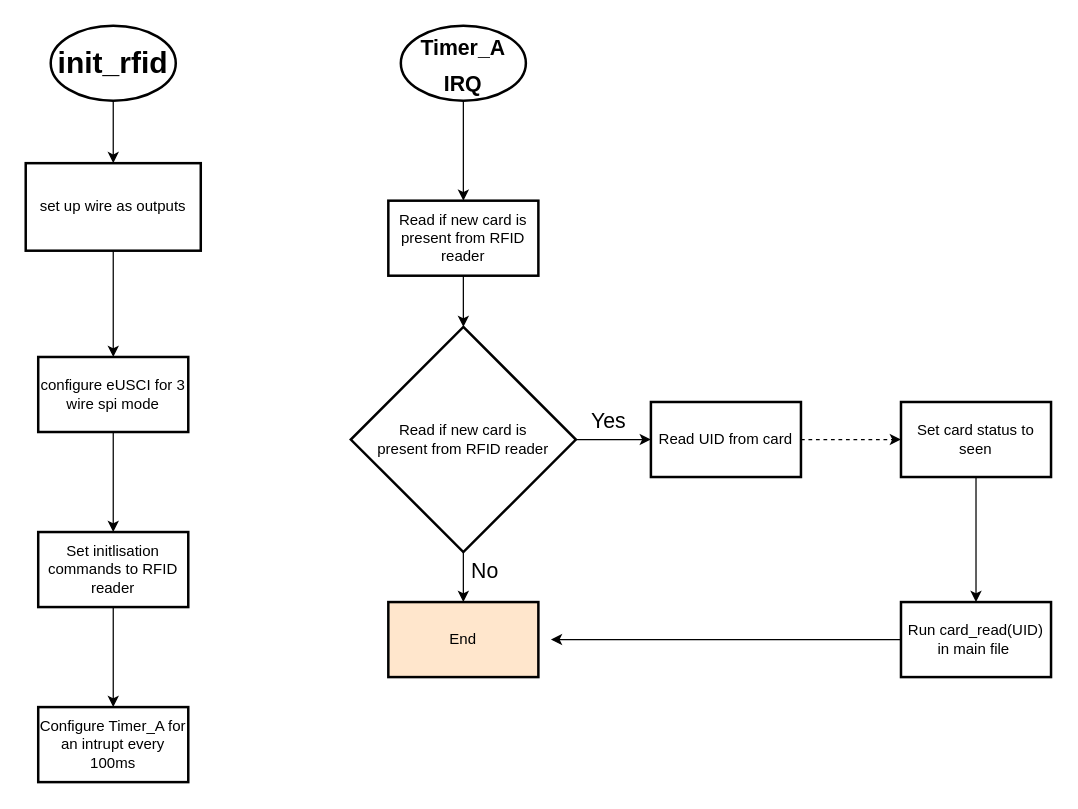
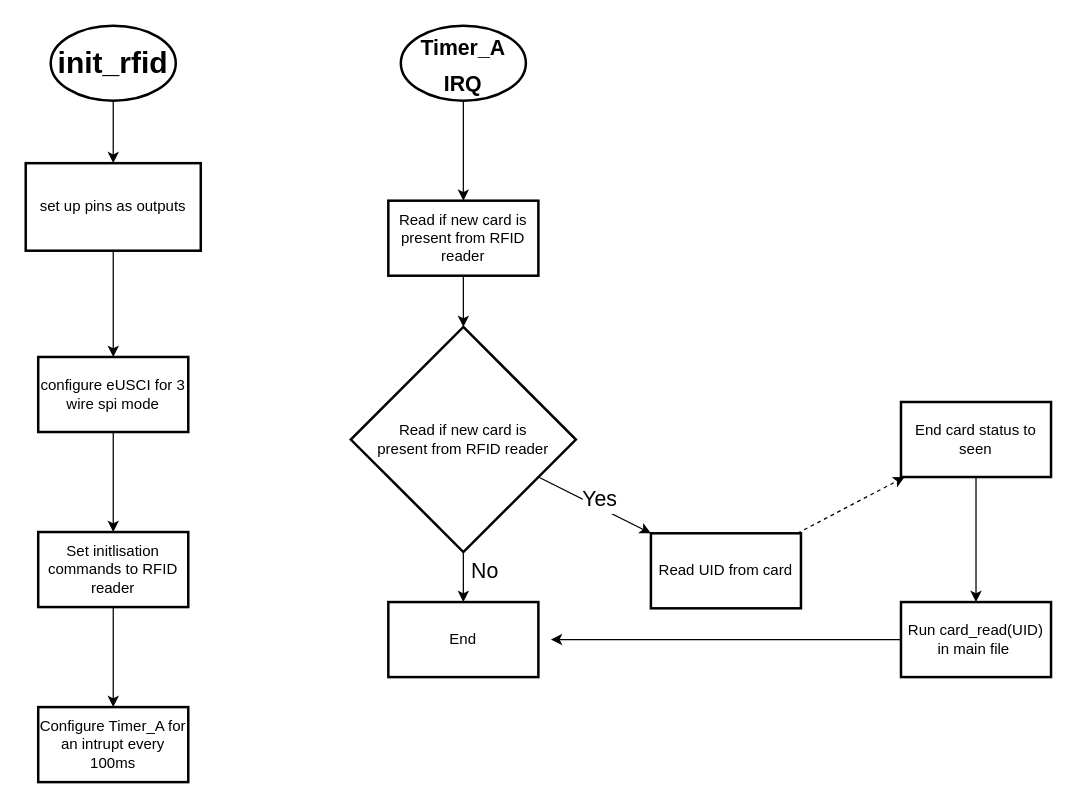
node "set up wire as outputs": label "set up wire as outputs" -> "set up pins as outputs"
node "Read UID from card": moved (726, 439) -> (726, 571)
node "Set card status to seen": label "Set card status to seen" -> "End card status to seen"
node "End": fillcolor #ffe6cc -> #ffffff
